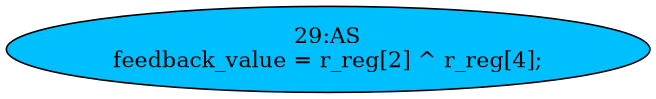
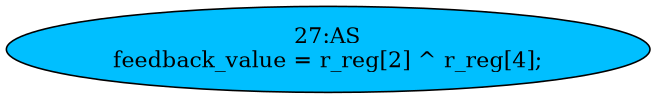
node "29:AS feedback_value = r_reg[2] ^ r_reg[4];": label "29:AS feedback_value = r_reg[2] ^ r_reg[4];" -> "27:AS feedback_value = r_reg[2] ^ r_reg[4];"
